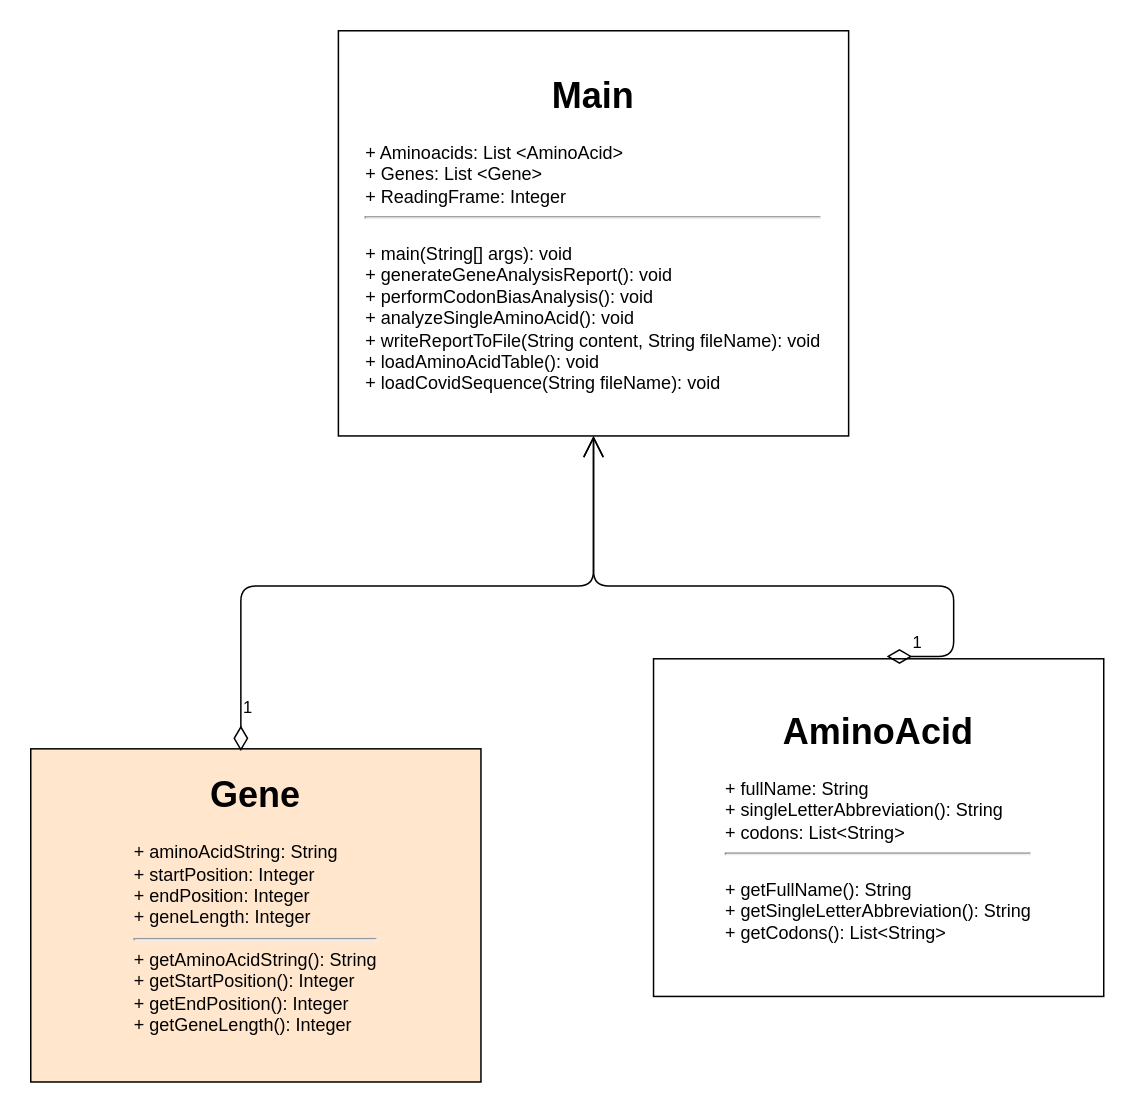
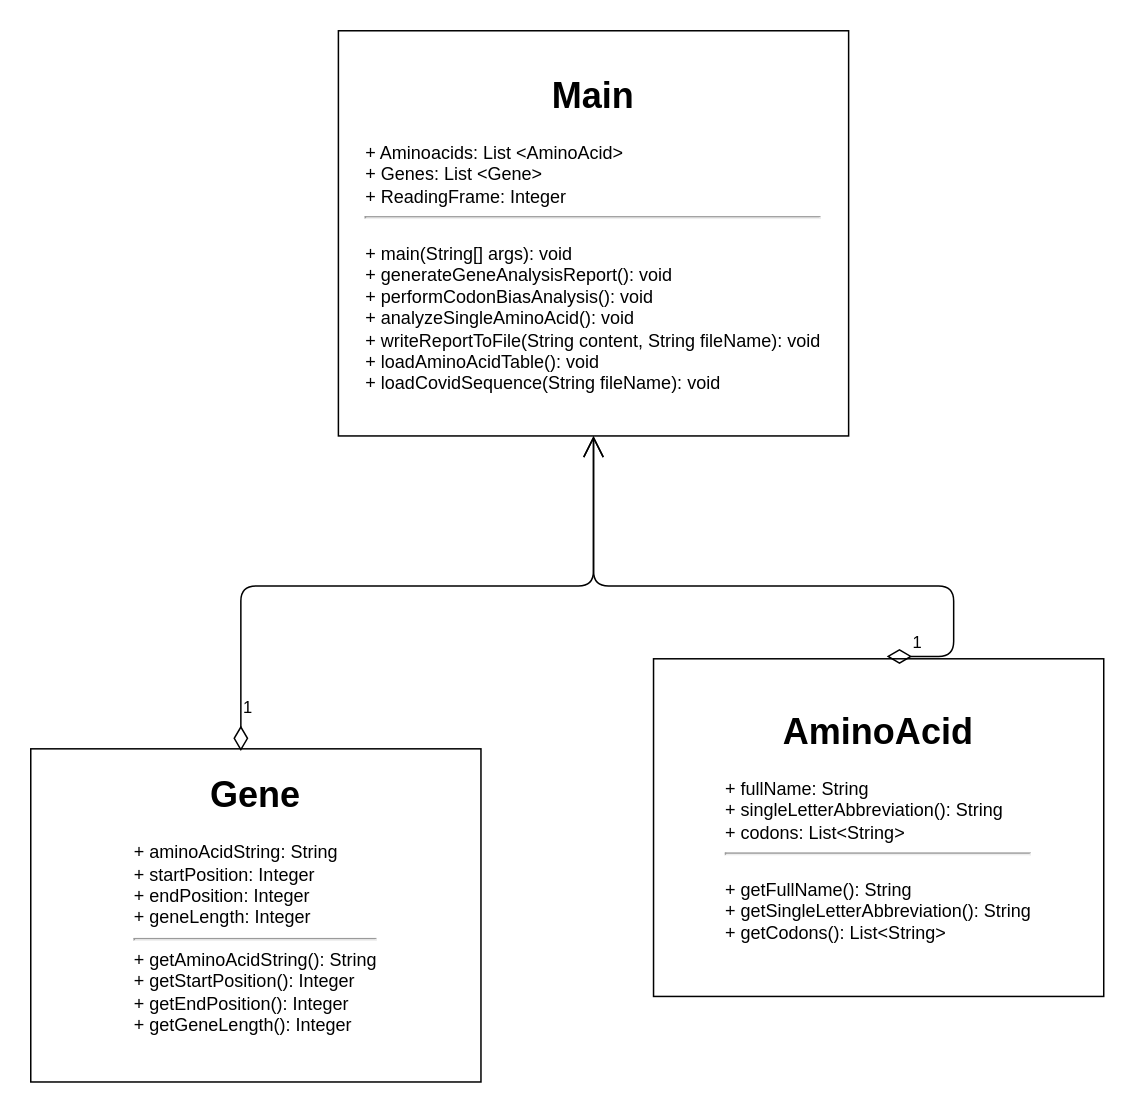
node "Gene+ aminoAcidString: String + startPosition: Integer + endPosition: Integer + geneLength: Integer+ getAminoAcidString(): String + getStartPosition(): Integer + getEndPosition(): Integer + getGeneLength(): Integer": fillcolor #ffe6cc -> #ffffff
